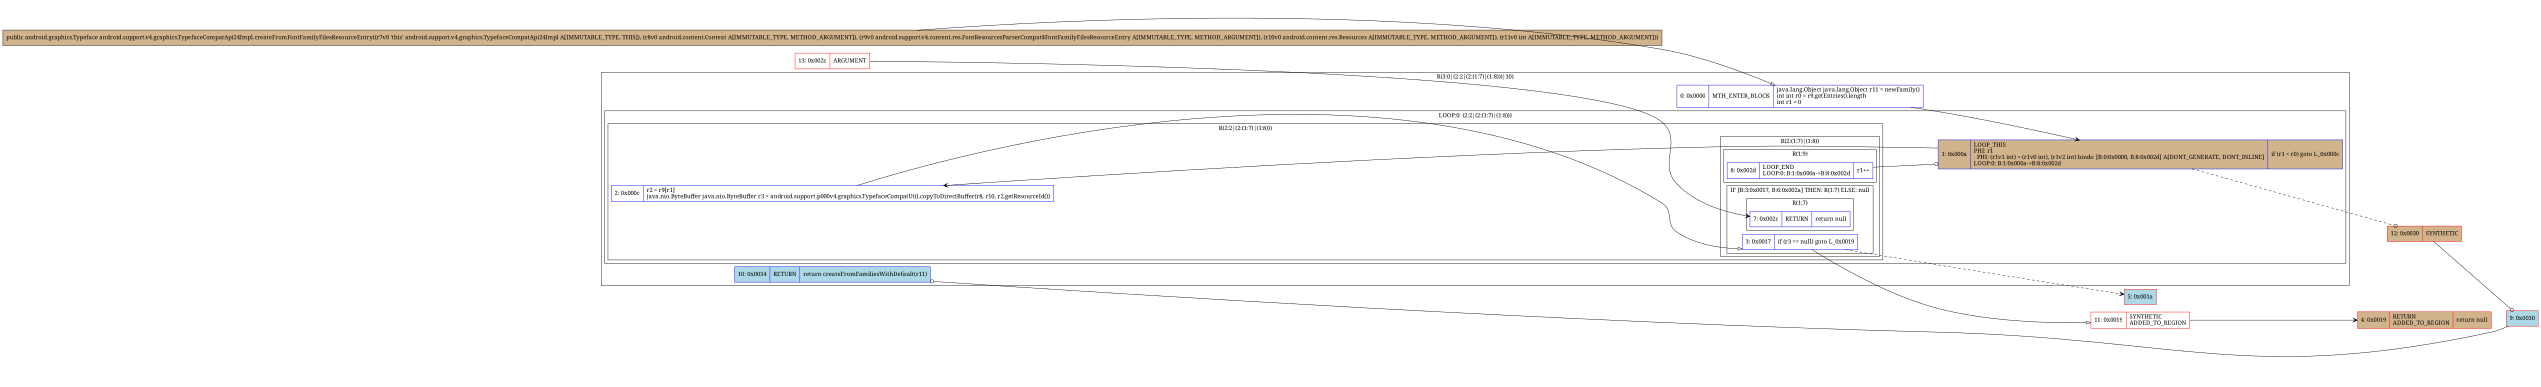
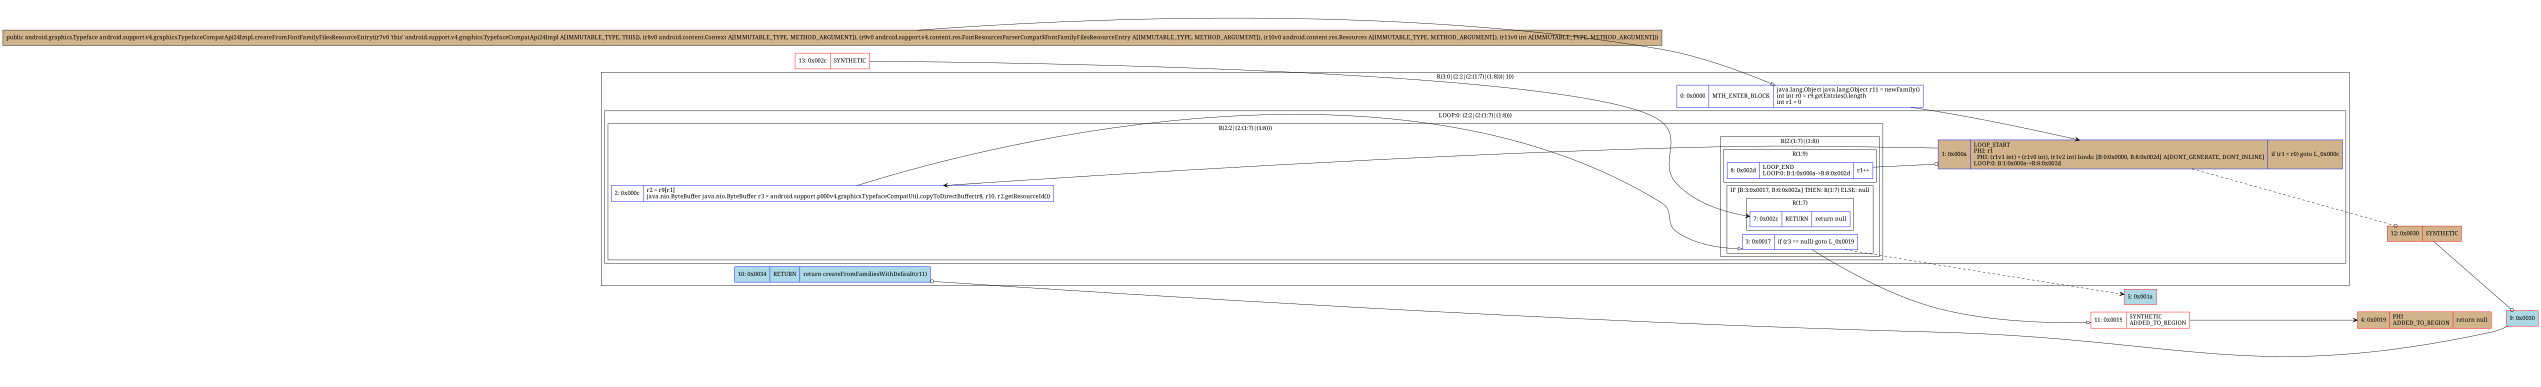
node "13: 0x002c": text "ARGUMENT" -> "SYNTHETIC"
node "1: 0x000a": text "LOOP_THIS" -> "LOOP_START"
node "4: 0x0019": text "RETURN" -> "PHI"
